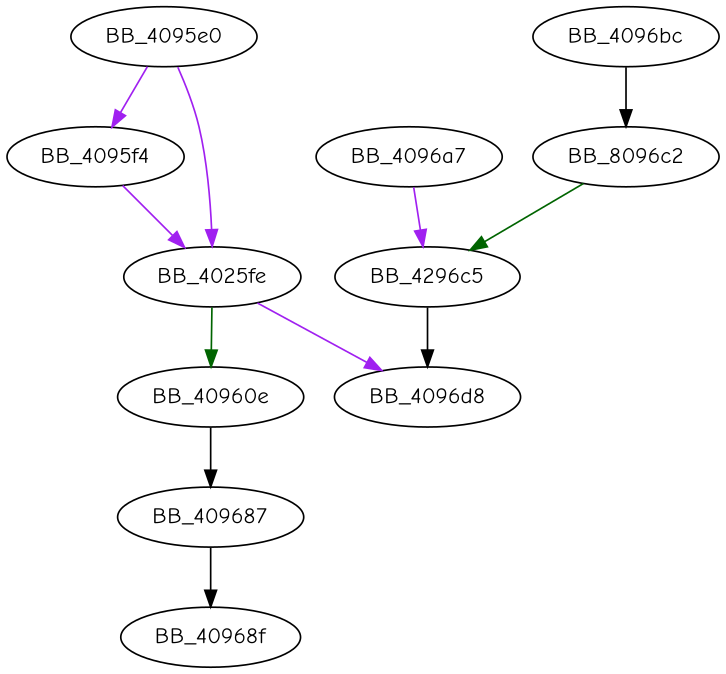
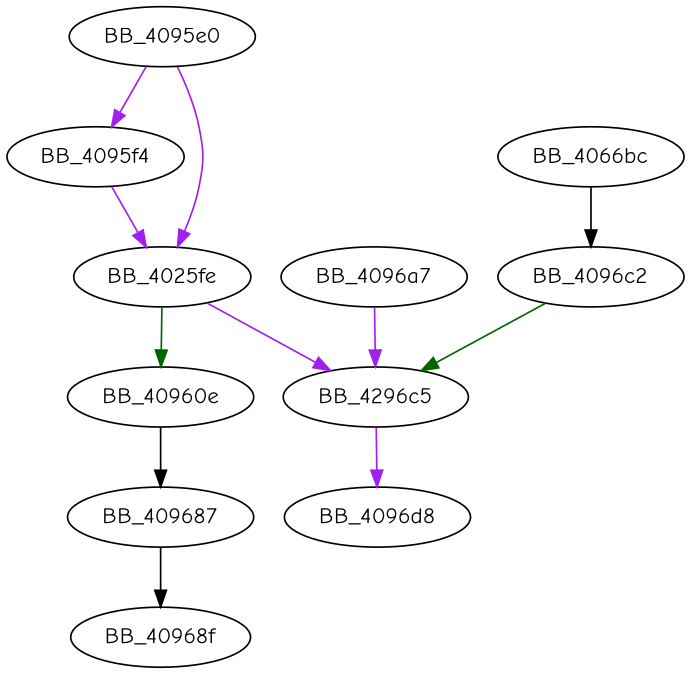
node "BB_4096bc": label "BB_4096bc" -> "BB_4066bc"
node "BB_8096c2": label "BB_8096c2" -> "BB_4096c2"
edge "BB_4296c5" -> "BB_4096d8": color black -> purple
edge "BB_4025fe" -> "BB_4096d8": now "BB_4025fe" -> "BB_4296c5"
